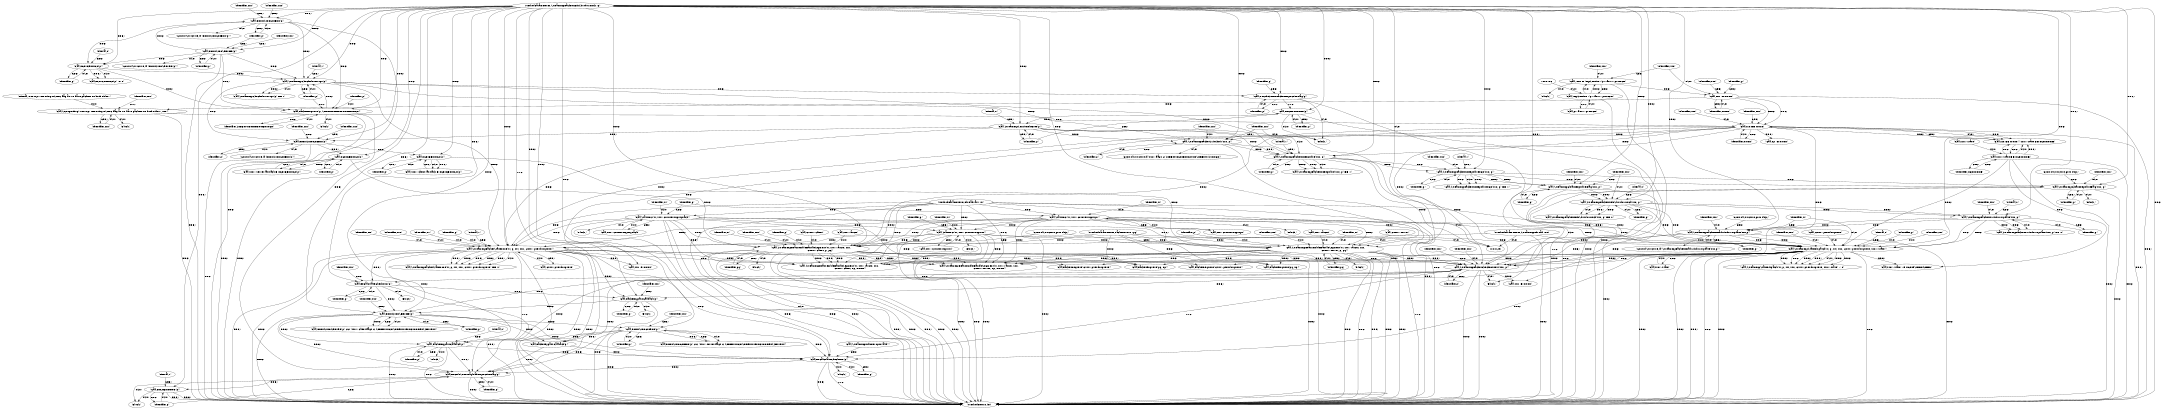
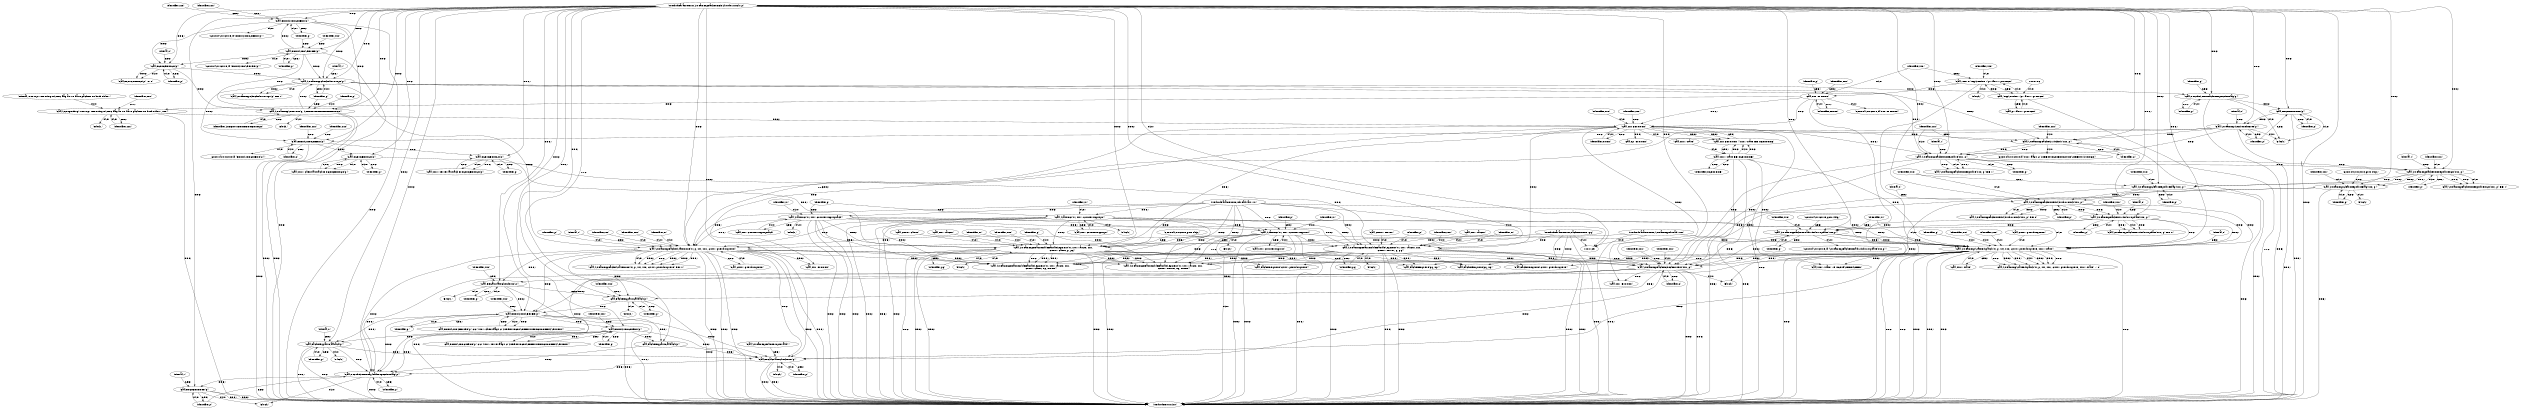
node "(Call,PacketEnqueue(p, STREAM_PKT_BROKEN_ACK))": label "(Call,PacketEnqueue(p, STREAM_PKT_BROKEN_ACK))" -> "(Call,StreamTcpSetEvent(p, STREAM_PKT_BROKEN_ACK))"
node "(ControlStructure,if (ssn != NULL))": added
